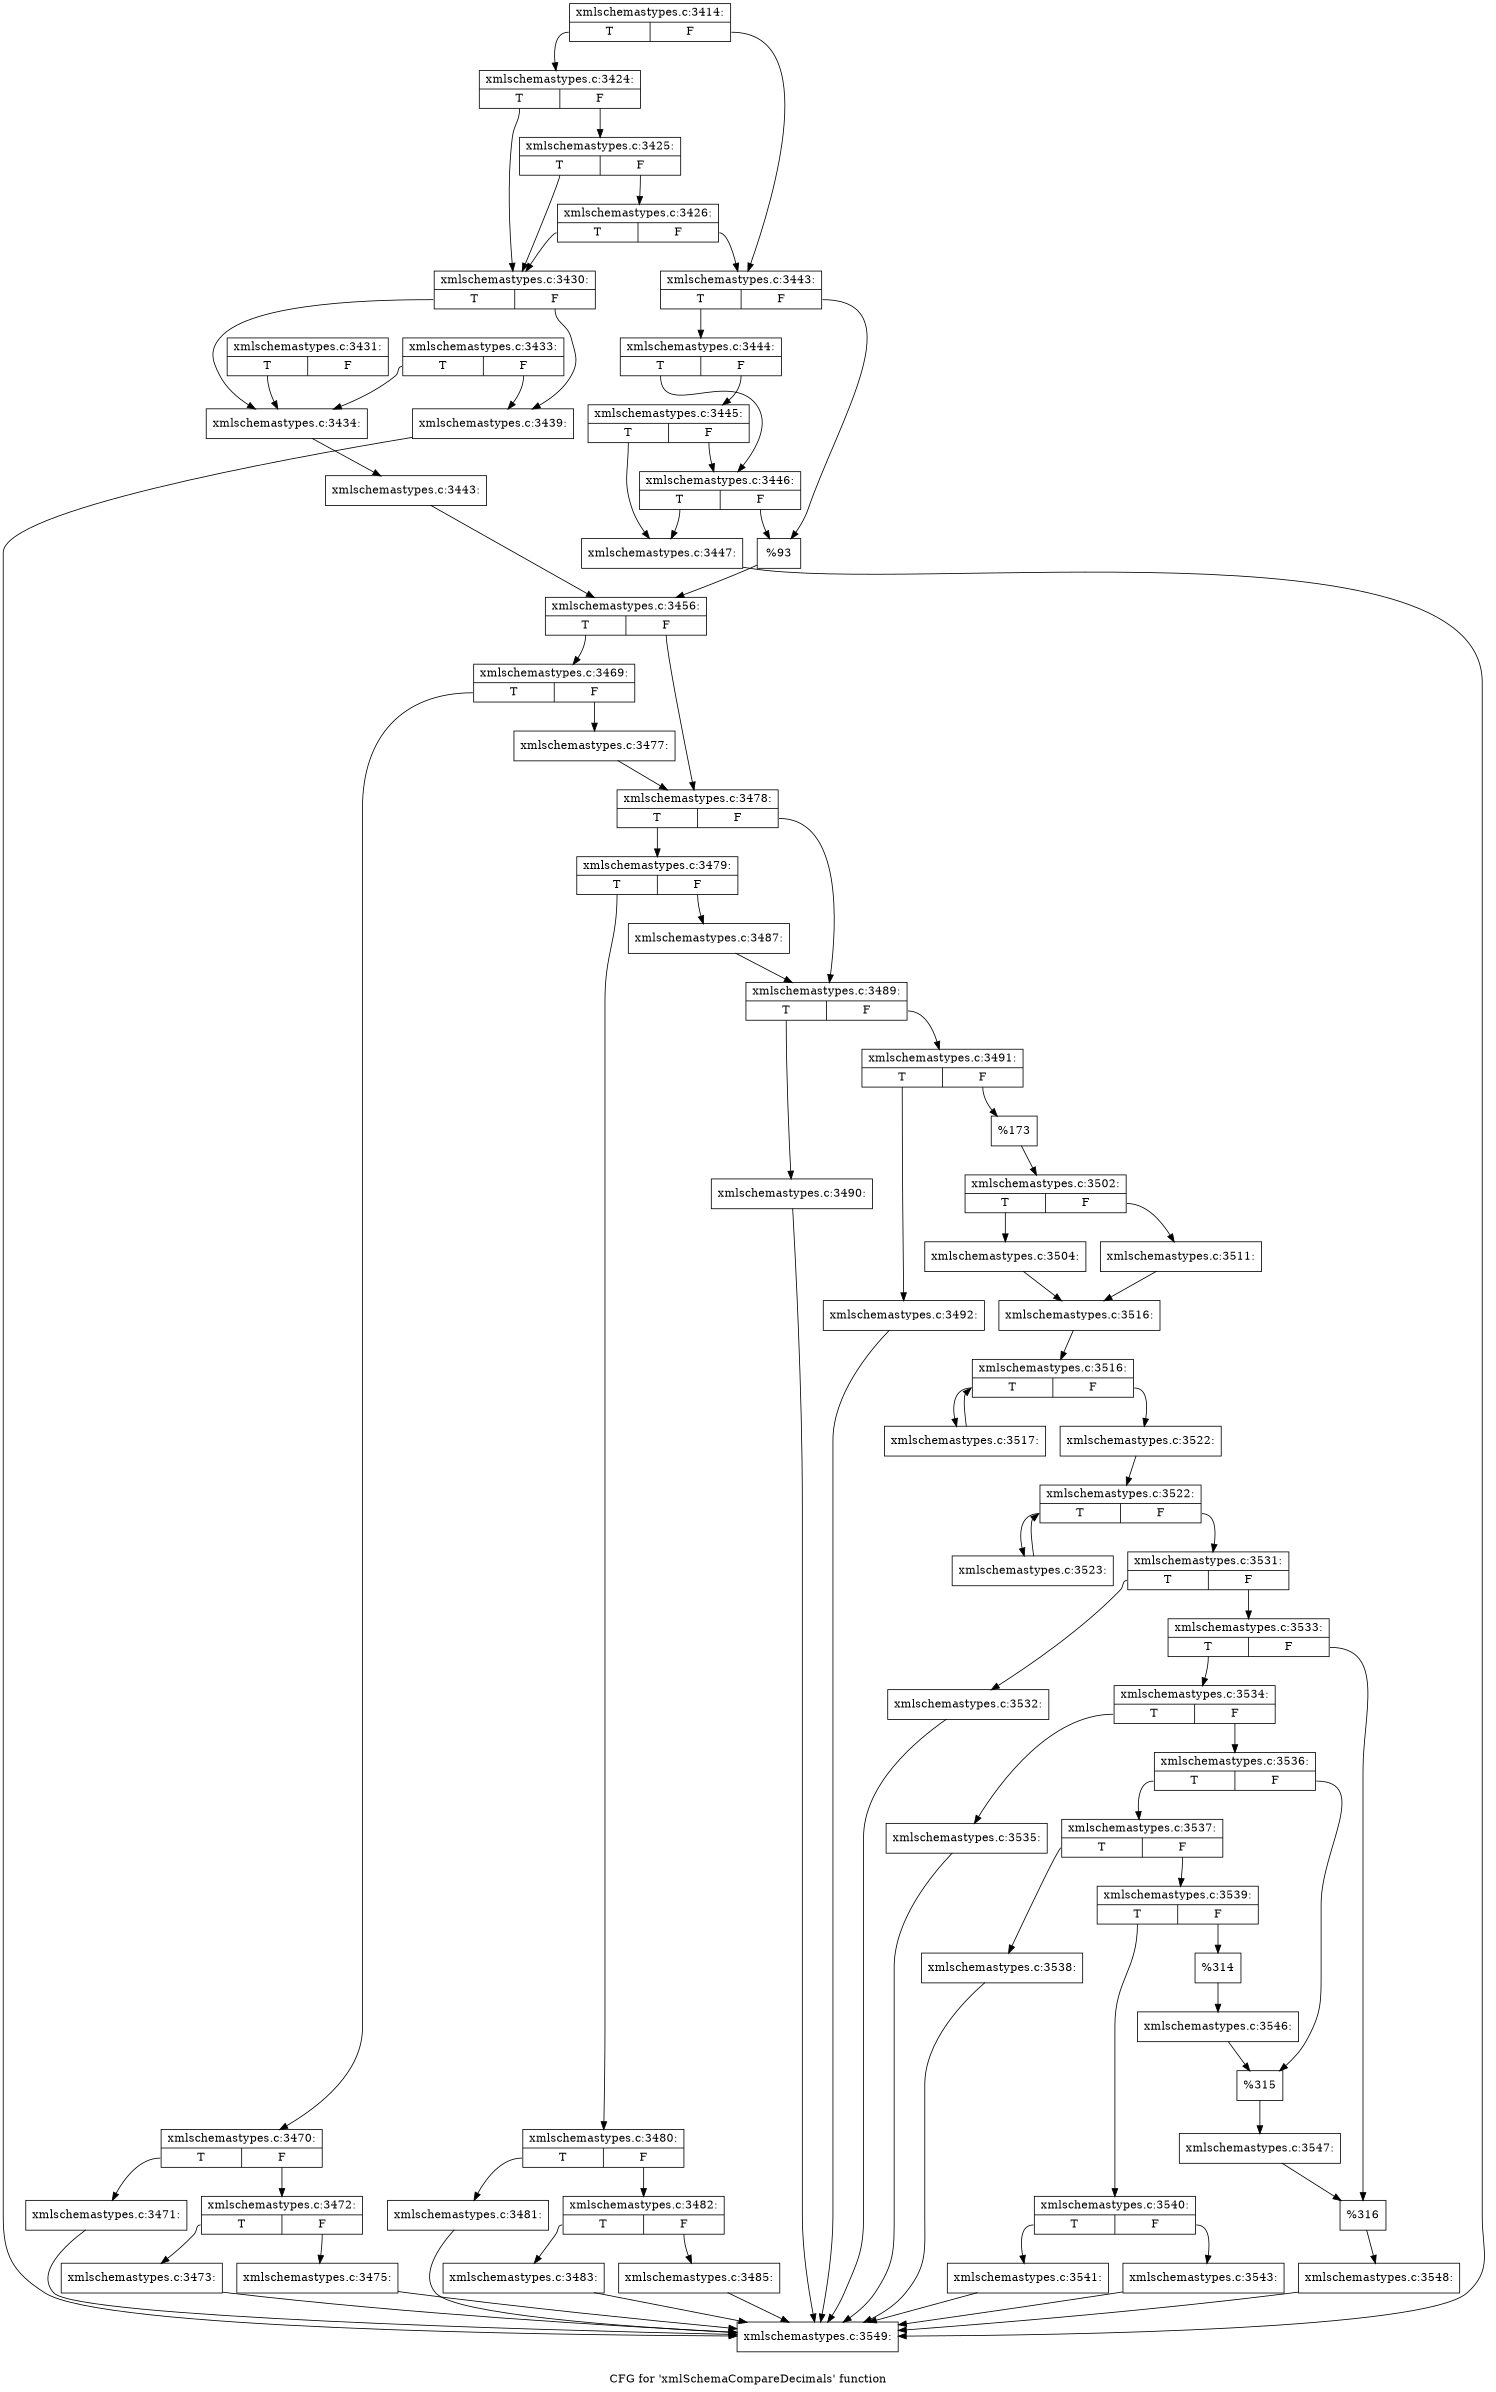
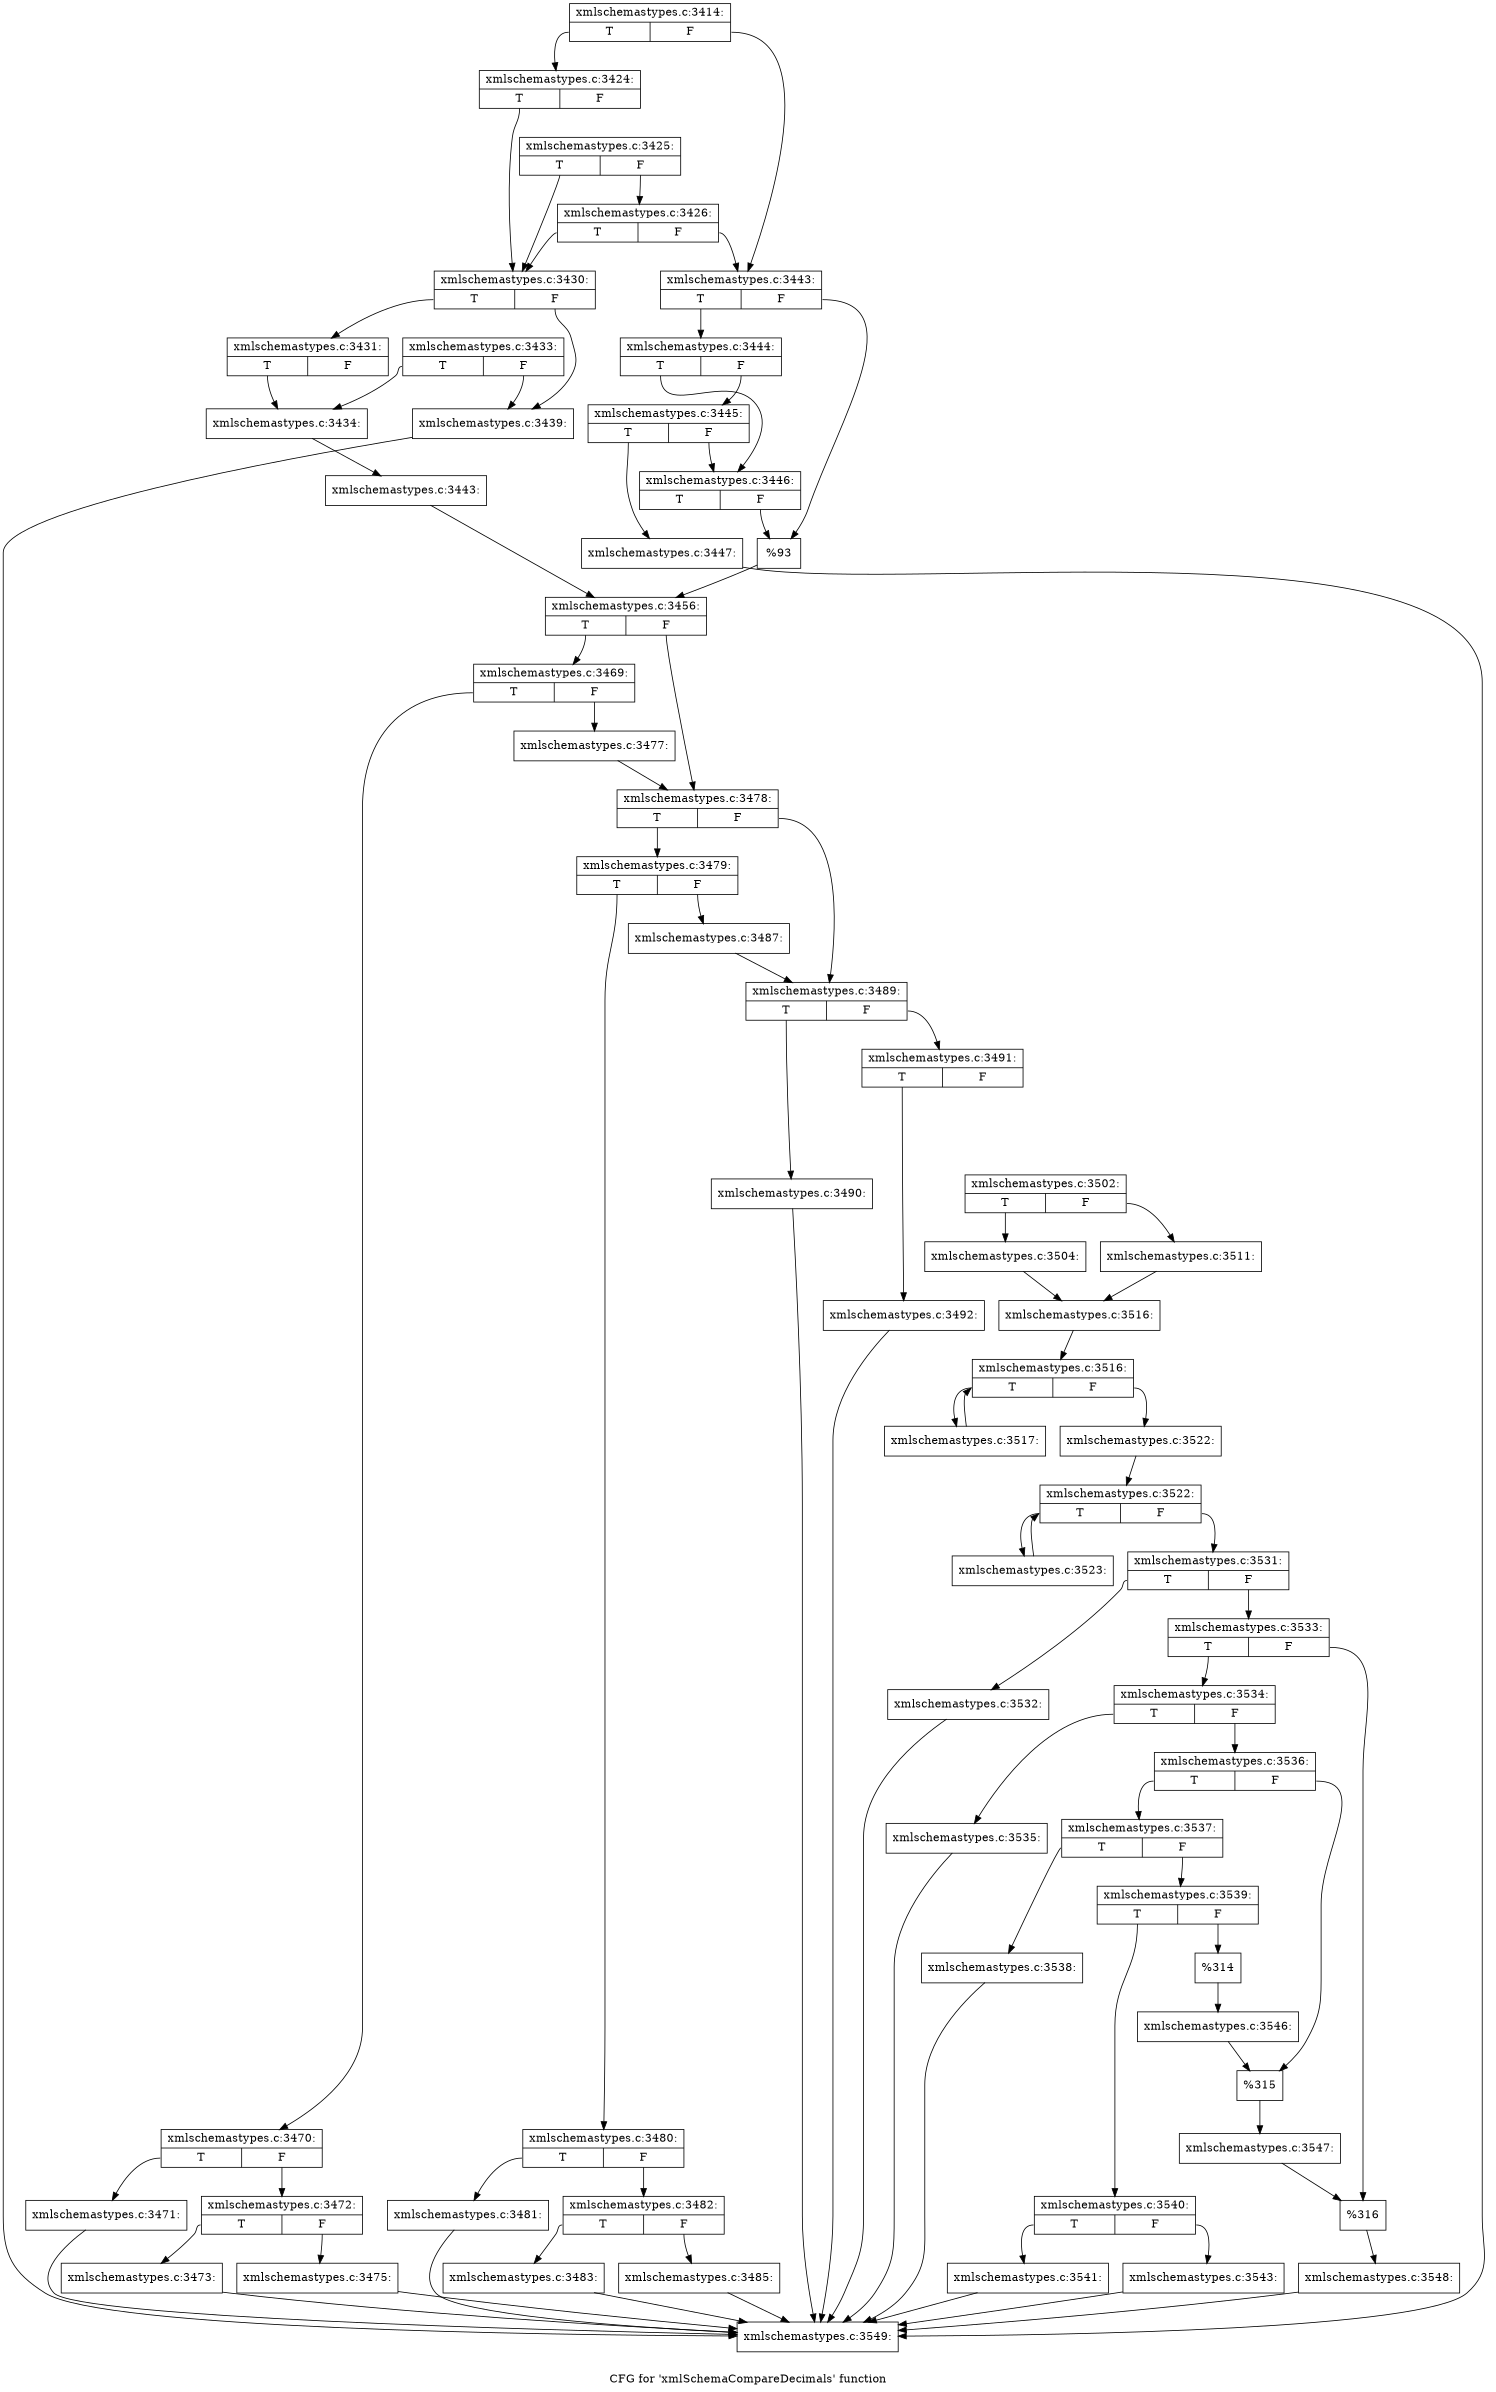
edge "xmlschemastypes.c:3424:" -> "xmlschemastypes.c:3425:": removed
edge "xmlschemastypes.c:3430:" -> "xmlschemastypes.c:3434:": now "xmlschemastypes.c:3430:" -> "xmlschemastypes.c:3431:"
edge "xmlschemastypes.c:3446:" -> "xmlschemastypes.c:3447:": removed
node "%173": removed
